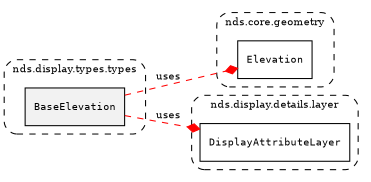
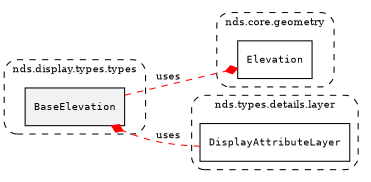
cluster "nds.display.details.layer": label "nds.display.details.layer" -> "nds.types.details.layer"
edge "BaseElevation" -> "DisplayAttributeLayer": reversed
